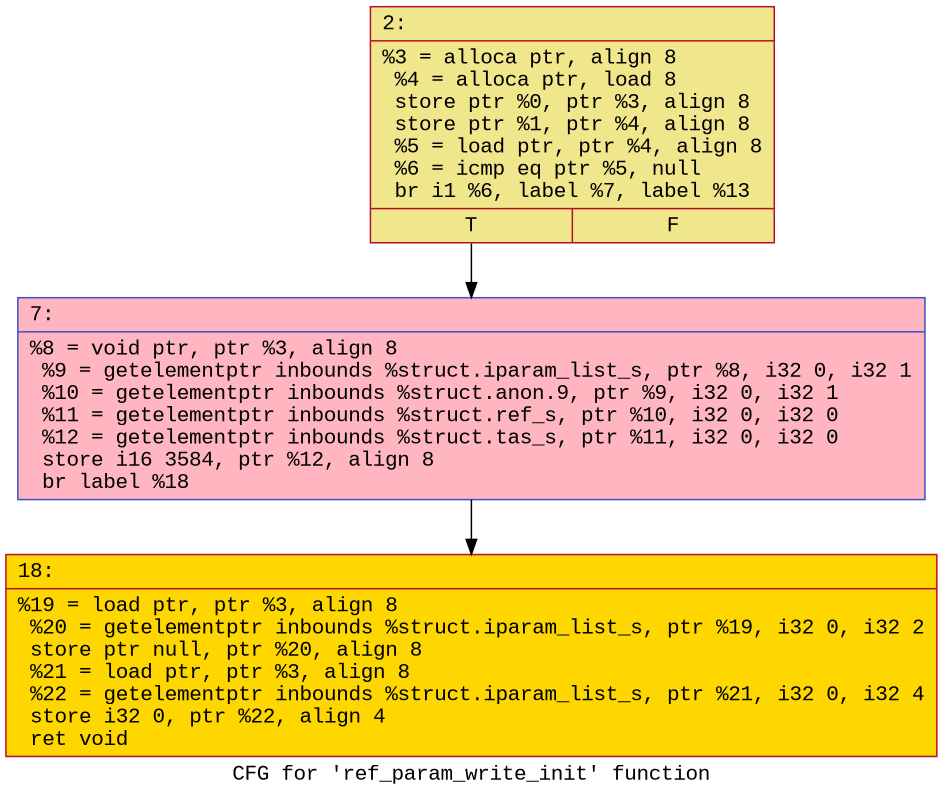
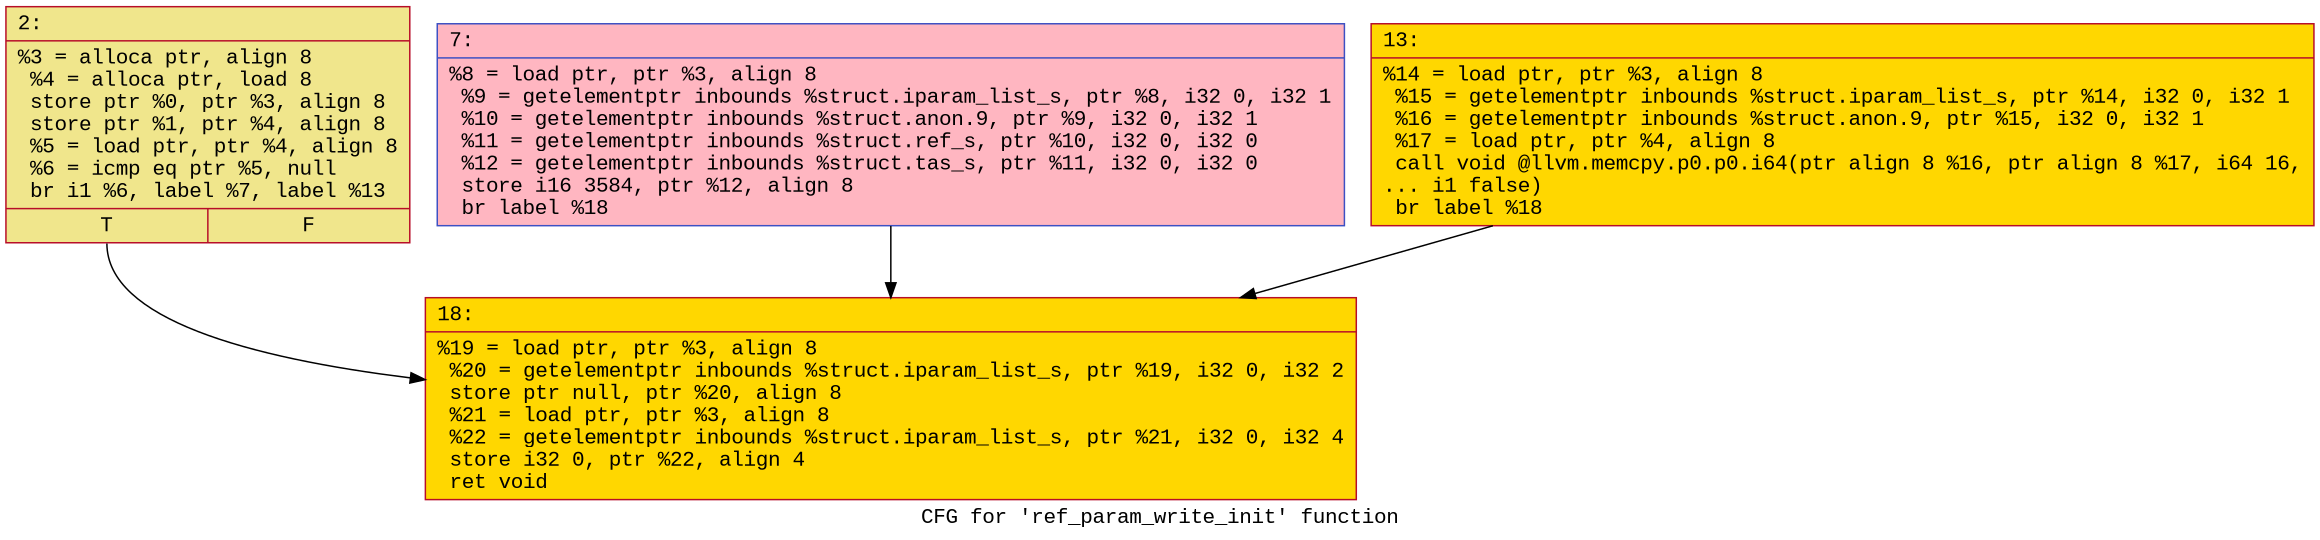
node "13:": added
edge "2:" -> "7:": now "2:" -> "18:"
node "7:": text "%8 = void ptr, ptr %3, align 8" -> "%8 = load ptr, ptr %3, align 8"
